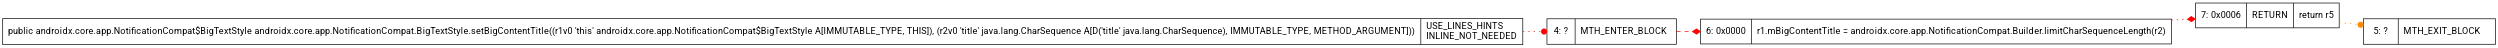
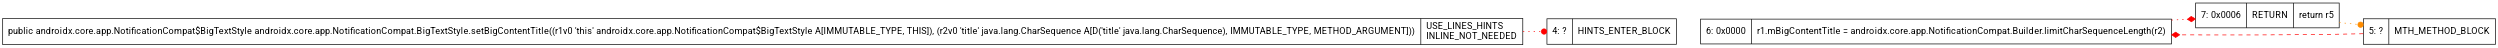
node "4: ?": text "MTH_ENTER_BLOCK" -> "HINTS_ENTER_BLOCK"
node "5: ?": text "MTH_EXIT_BLOCK" -> "MTH_METHOD_BLOCK"
edge "4: ?" -> "6: 0x0000": now "5: ?" -> "6: 0x0000"
